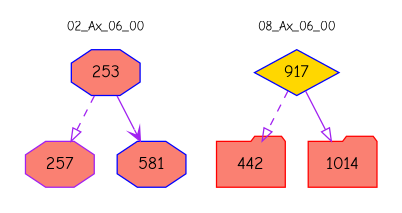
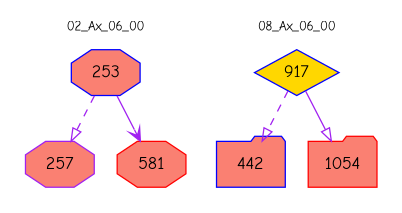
node "581": color blue -> red
node "442": color red -> blue
node "1014": label "1014" -> "1054"
